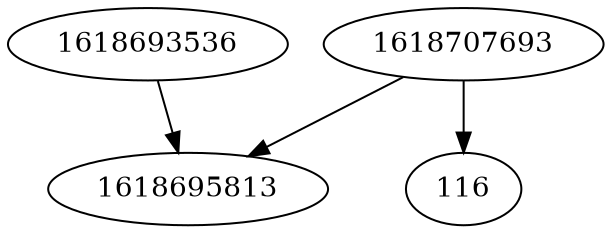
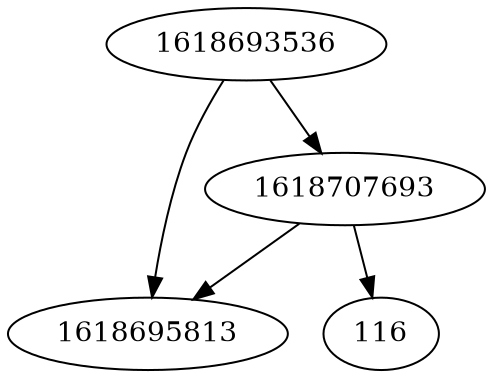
edge "1618693536" -> "1618707693": added
